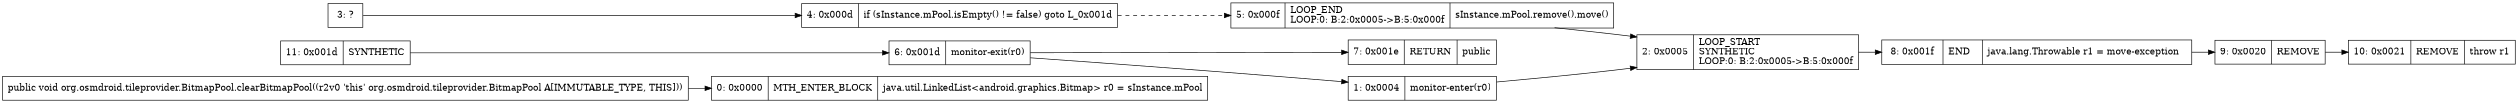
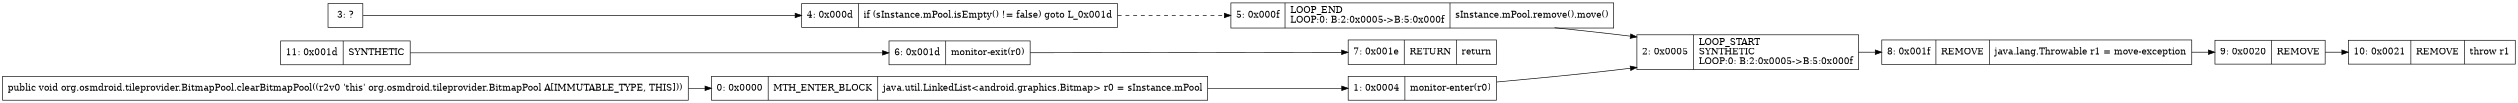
node "7: 0x001e": text "public" -> "return"
node "8: 0x001f": text "END" -> "REMOVE"
edge "6: 0x001d" -> "1: 0x0004": now "0: 0x0000" -> "1: 0x0004"
